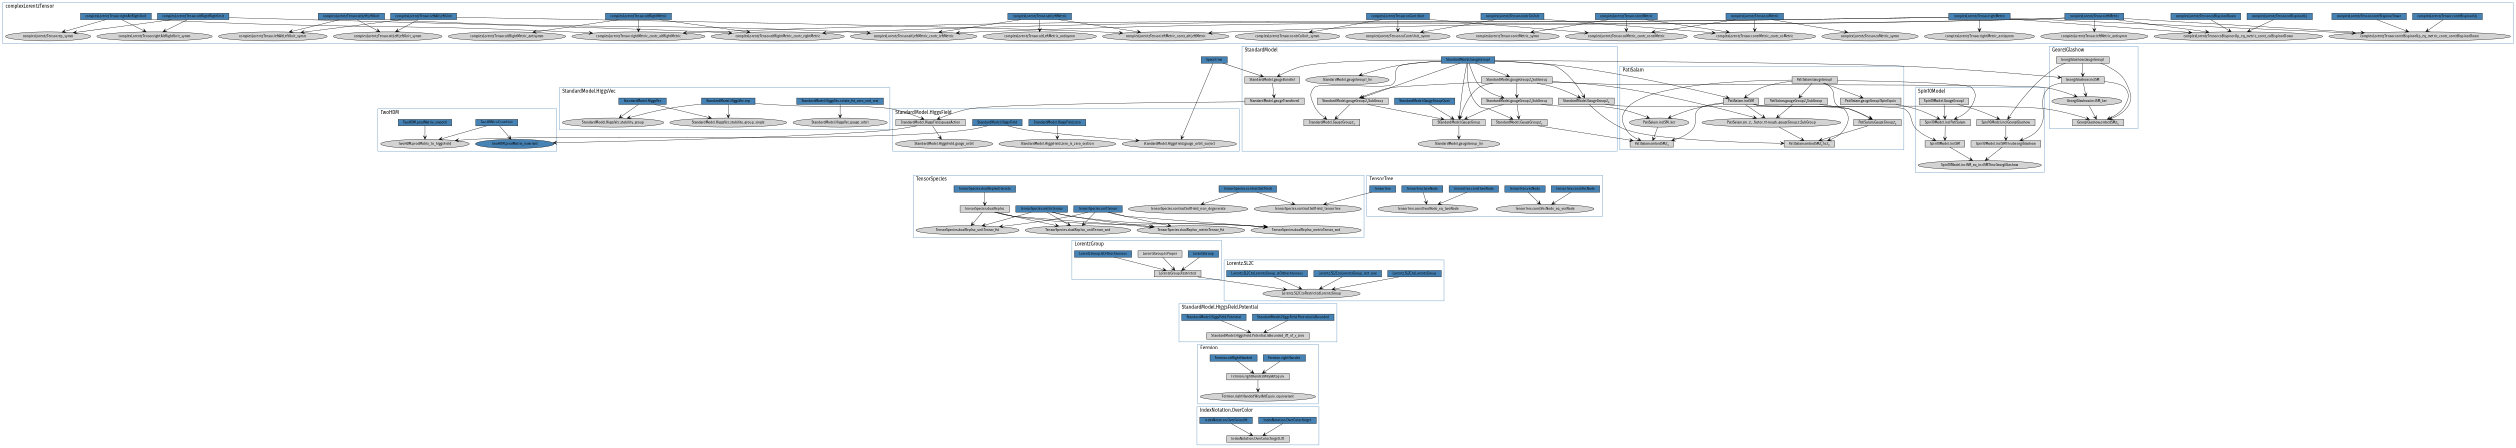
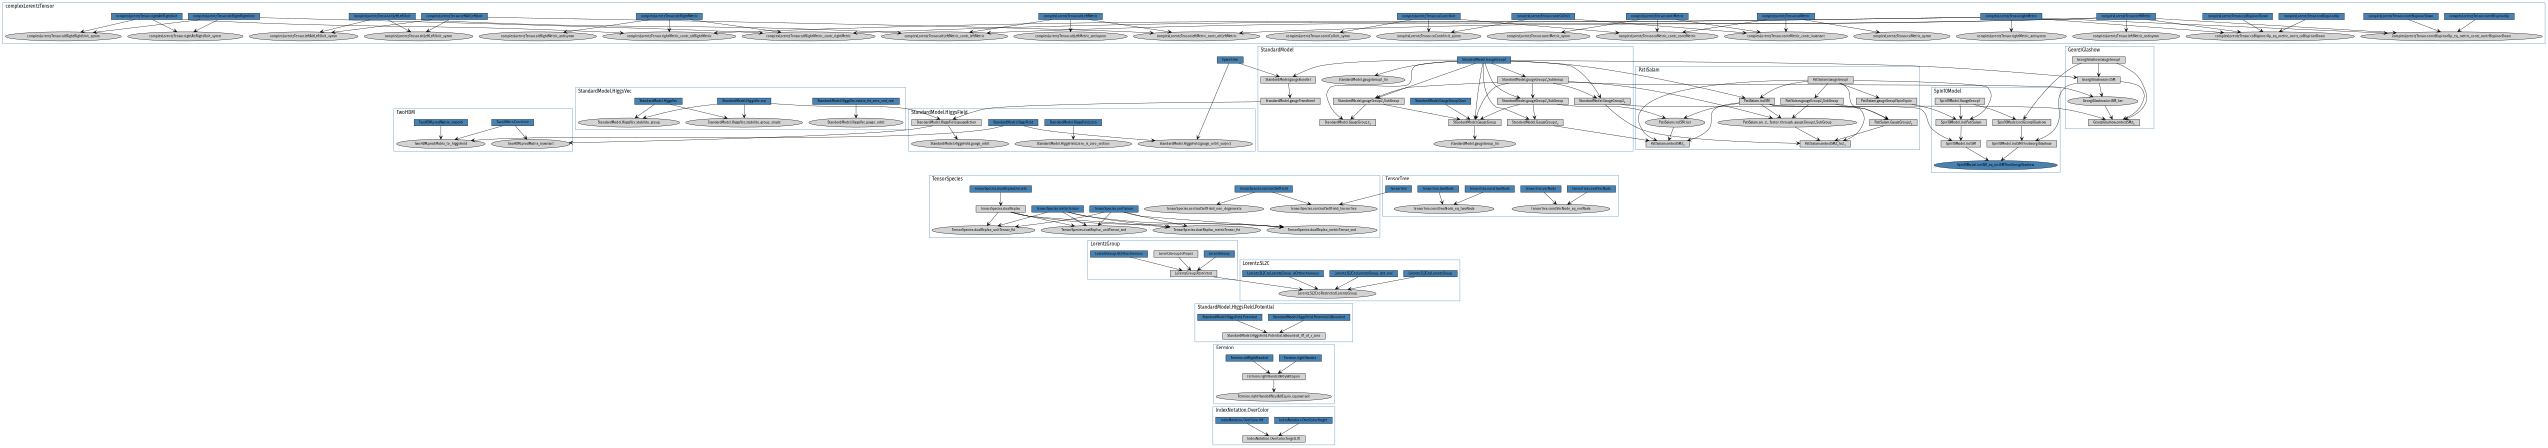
node "complexLorentzTensor.rep_symm": label "complexLorentzTensor.rep_symm" -> "complexLorentzTensor.altRightRightUnit_symm"
node "complexLorentzTensor.contrMetric_contr_coMetric": label "complexLorentzTensor.contrMetric_contr_coMetric" -> "complexLorentzTensor.contrMetric_contr_invariant"
node "TwoHDM.prodMatrix_invariant": fillcolor steelblue -> lightgray
node "Spin10Model.inclSM_eq_inclSMThruGeorgiGlashow": fillcolor lightgray -> steelblue
